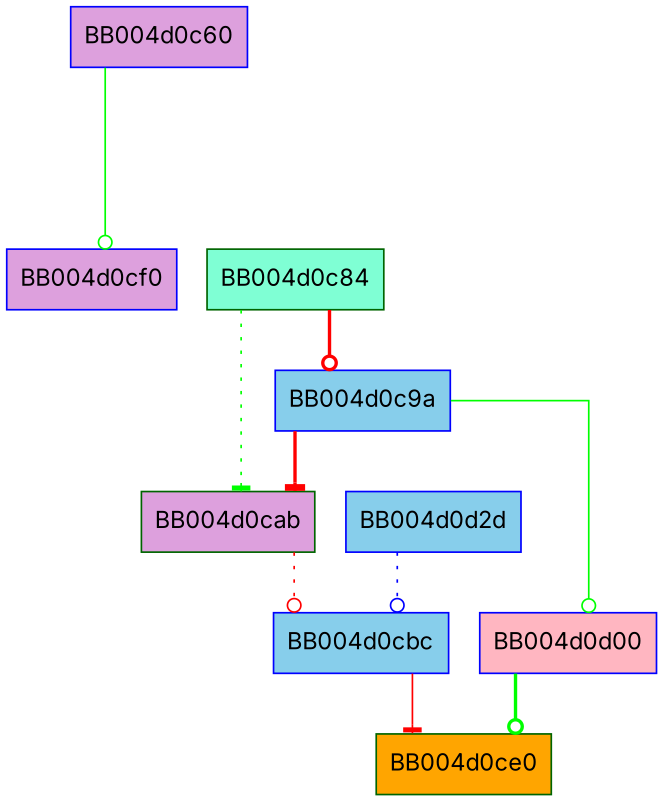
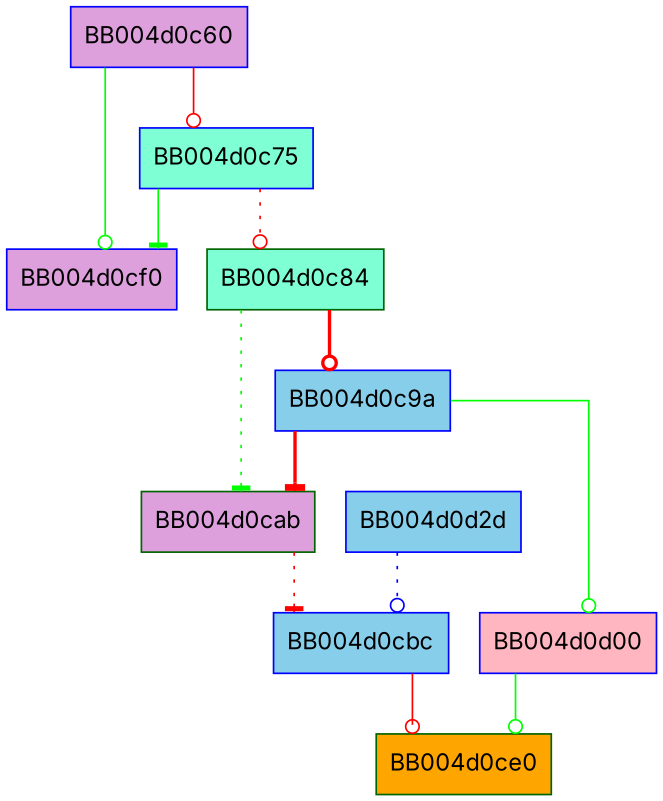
node "BB004d0c75": added
edge "BB004d0cab" -> "BB004d0cbc": arrowhead odot -> tee
edge "BB004d0d00" -> "BB004d0ce0": style bold -> solid
edge "BB004d0cbc" -> "BB004d0ce0": arrowhead tee -> odot
